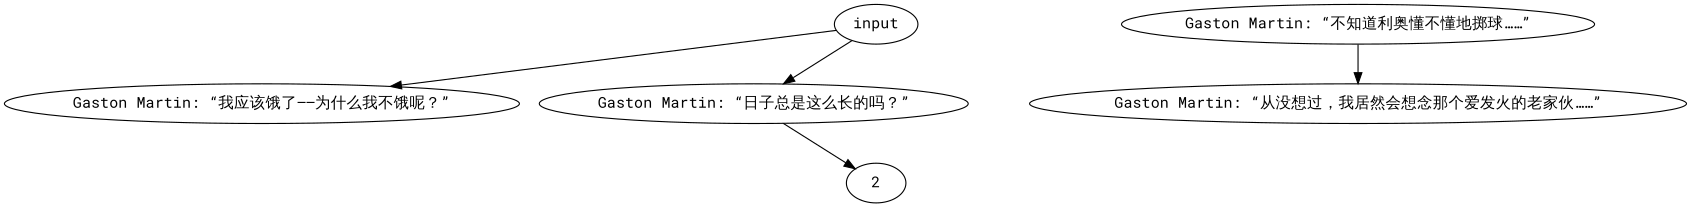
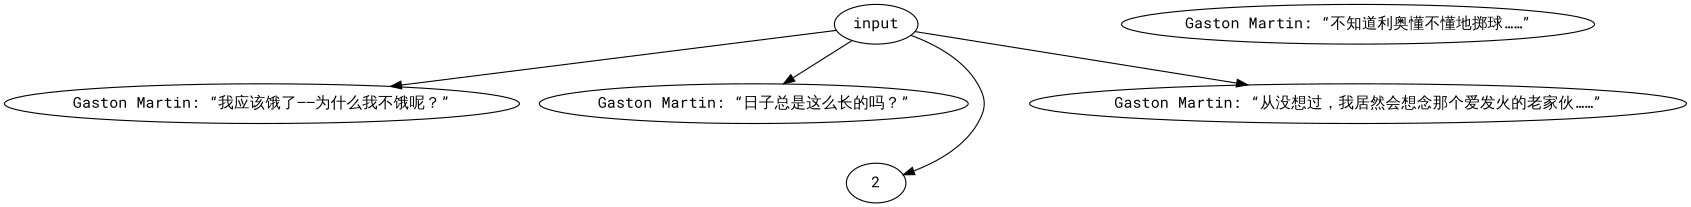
edge "Gaston Martin: “不知道利奥懂不懂地掷球……”" -> "Gaston Martin: “从没想过，我居然会想念那个爱发火的老家伙……”": now "input" -> "Gaston Martin: “从没想过，我居然会想念那个爱发火的老家伙……”"
edge "Gaston Martin: “日子总是这么长的吗？”" -> "2": now "input" -> "2"
